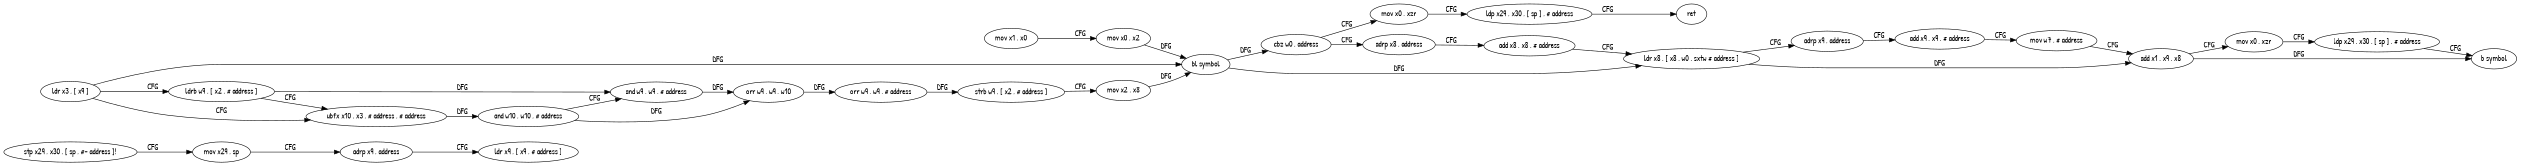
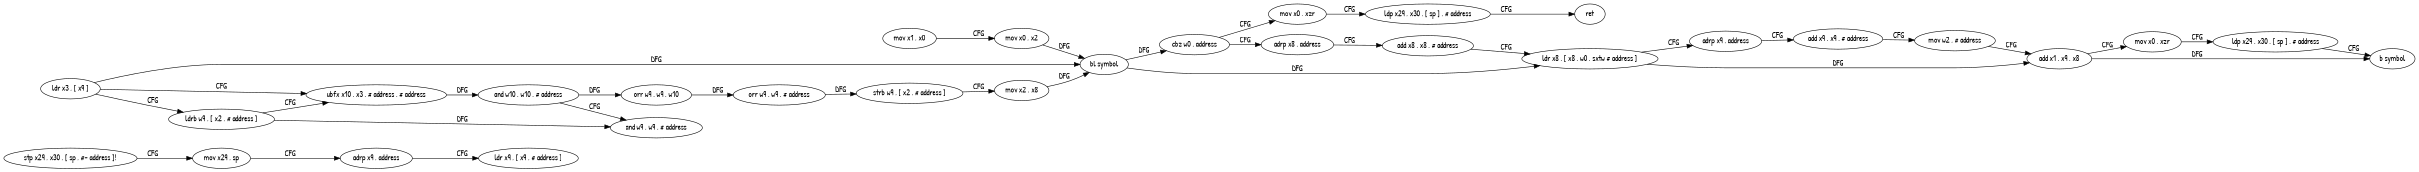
node "mov w7 , # address": label "mov w7 , # address" -> "mov w2 , # address"
edge "and w9 , w9 , # address" -> "orr w9 , w9 , w10": removed, label "DFG"
